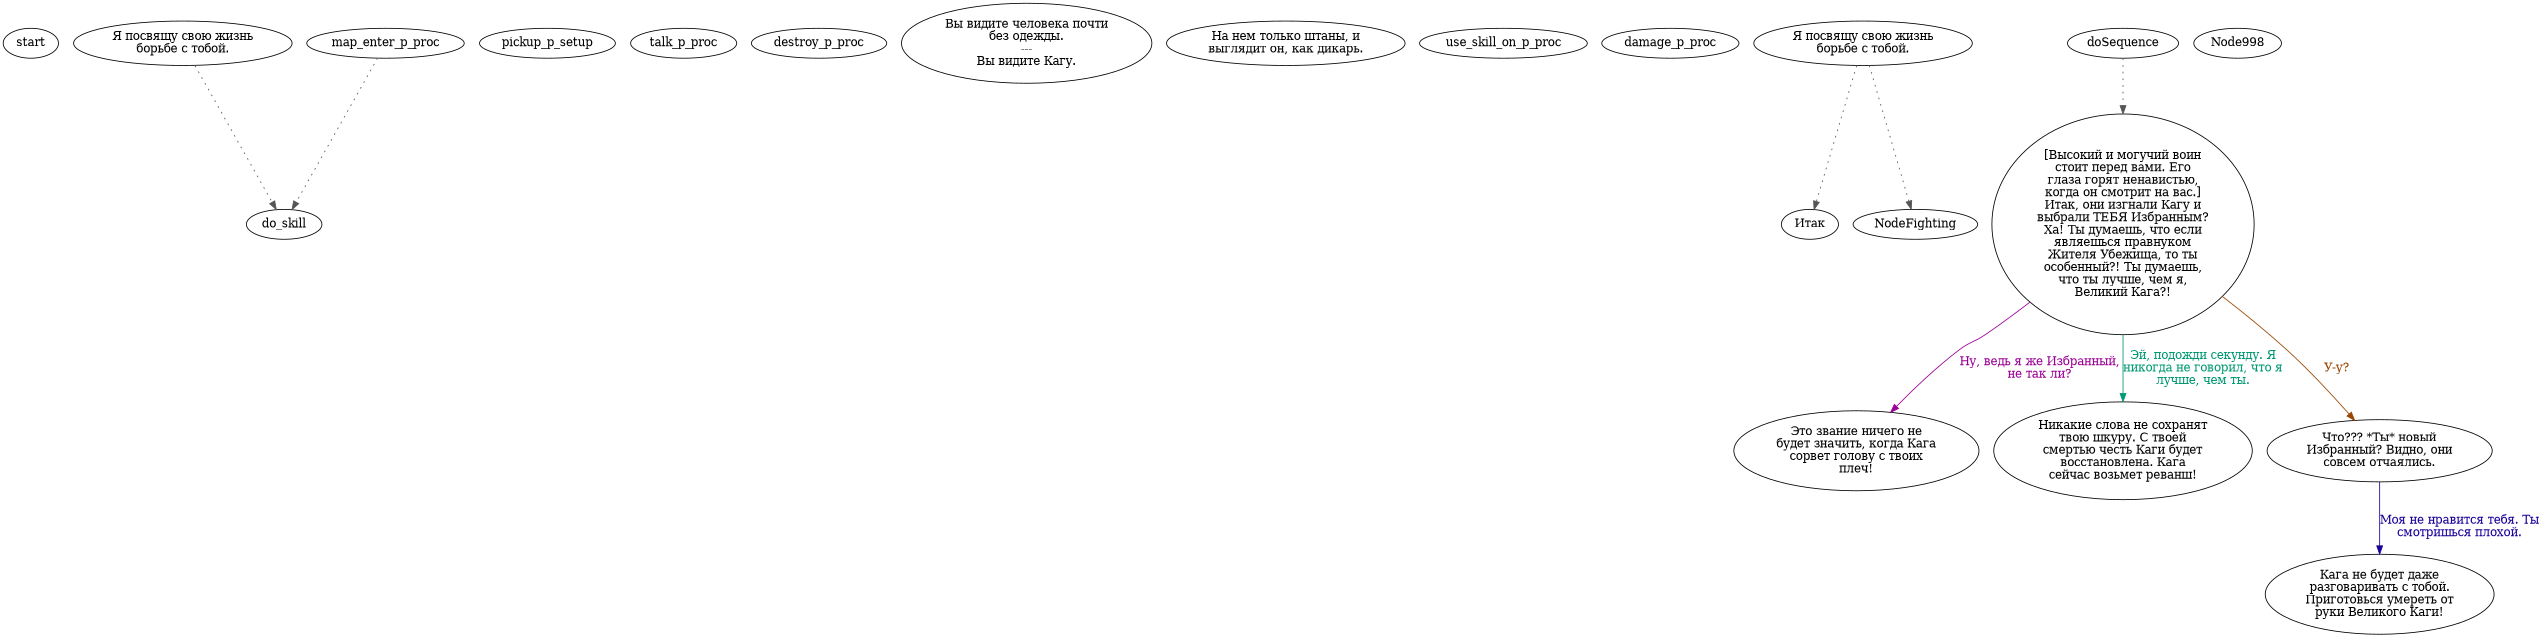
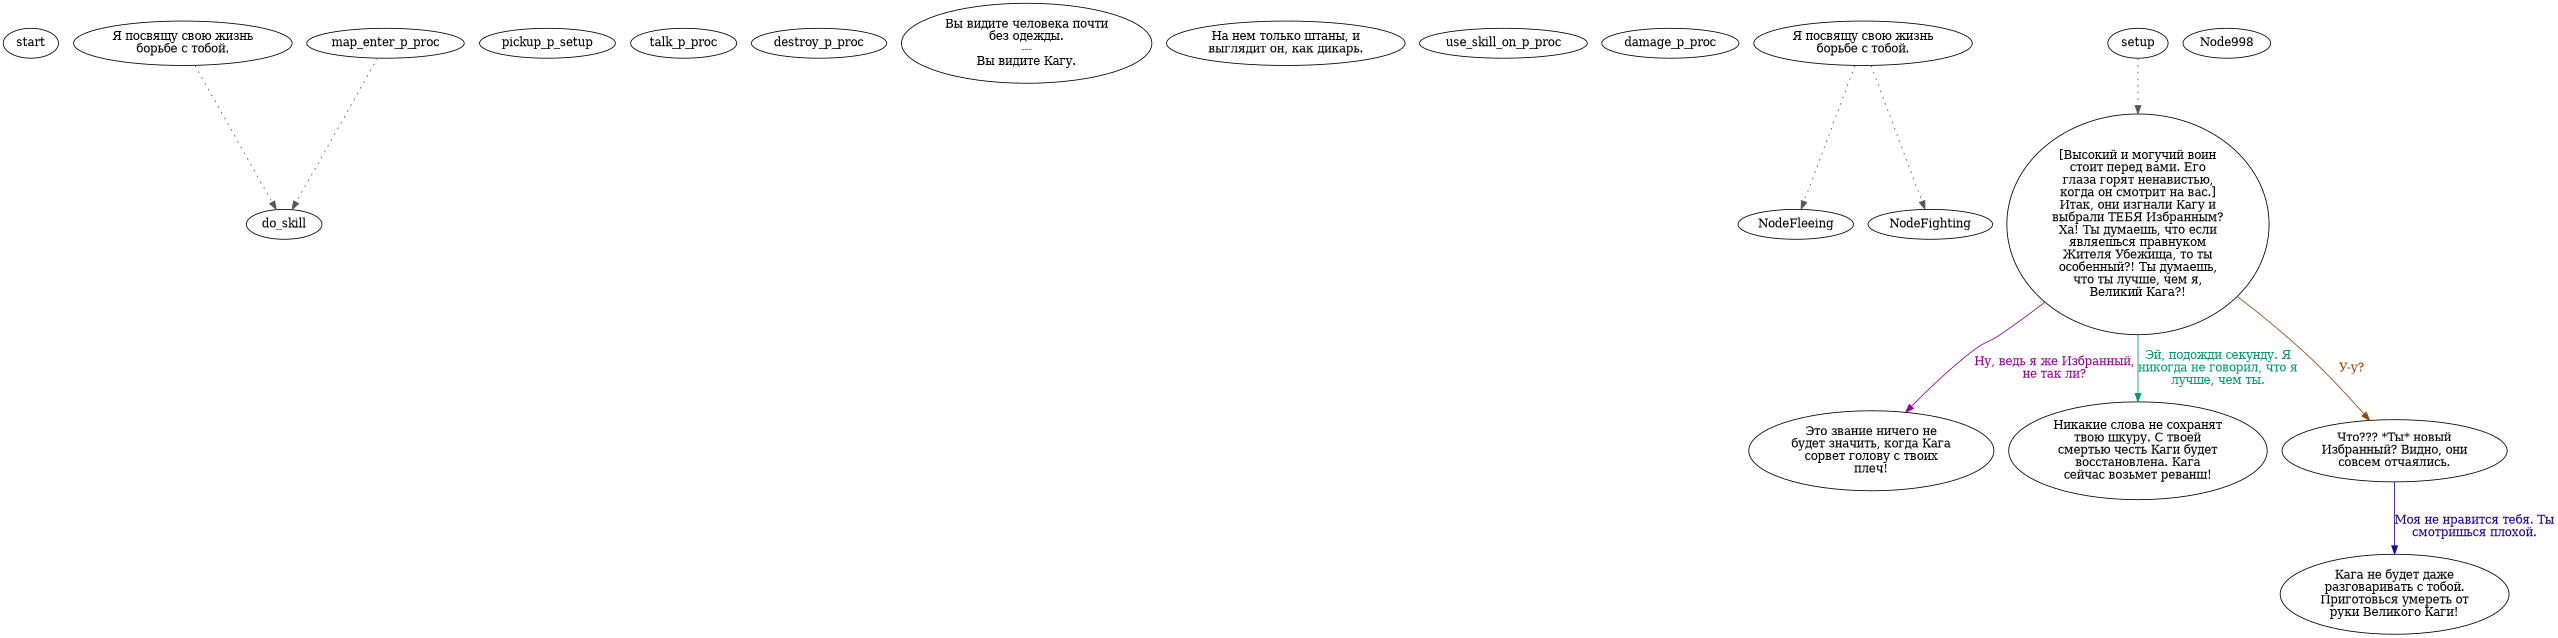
node "doSequence": label "doSequence" -> "setup"
node "Итак": label "Итак" -> "NodeFleeing"
